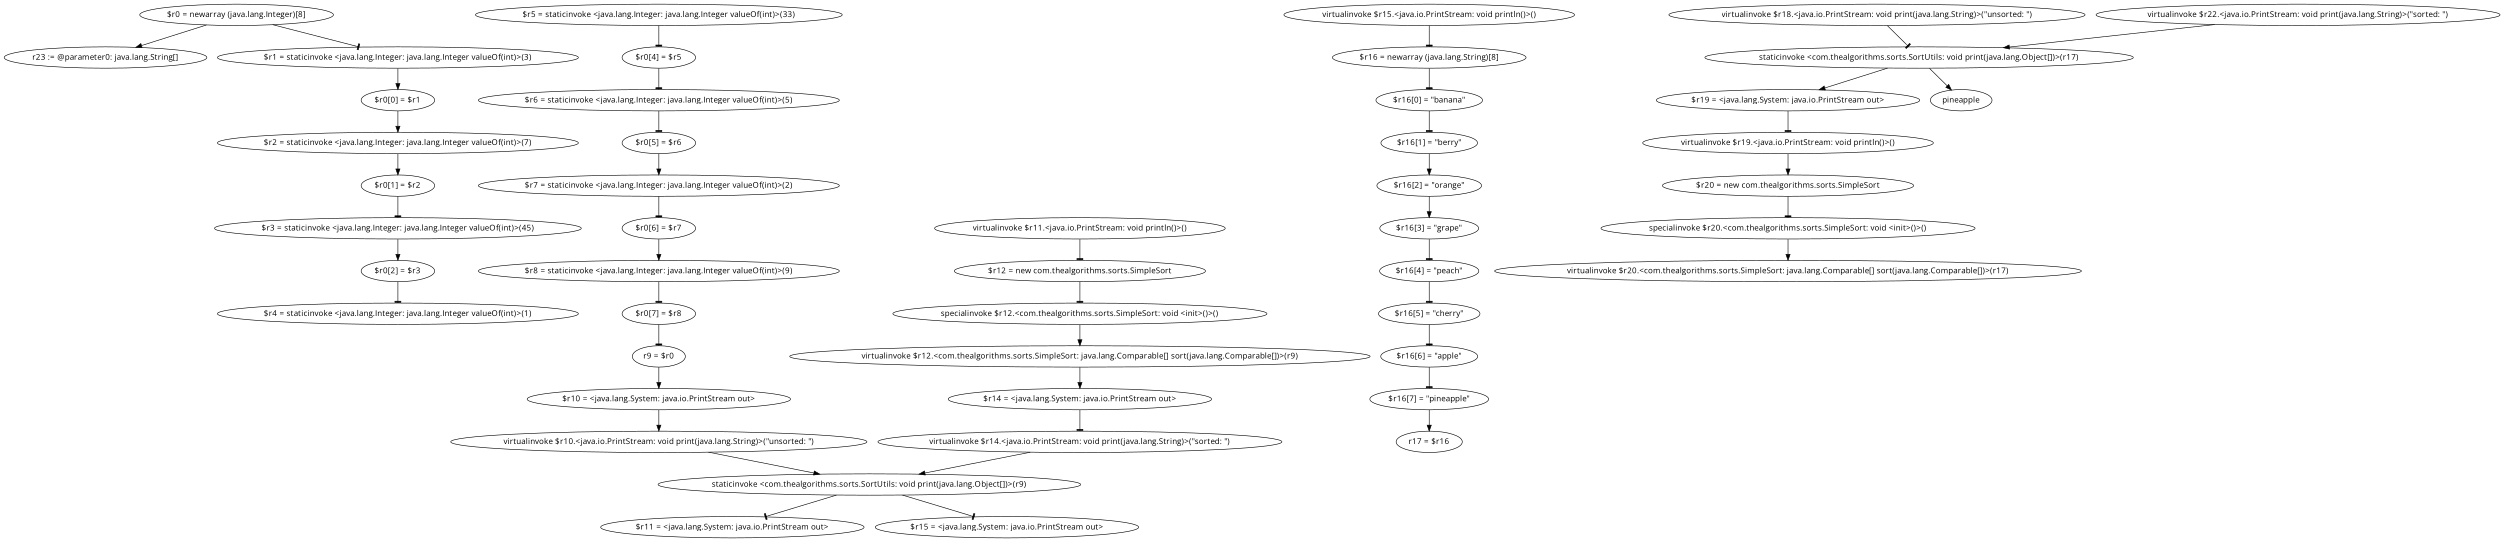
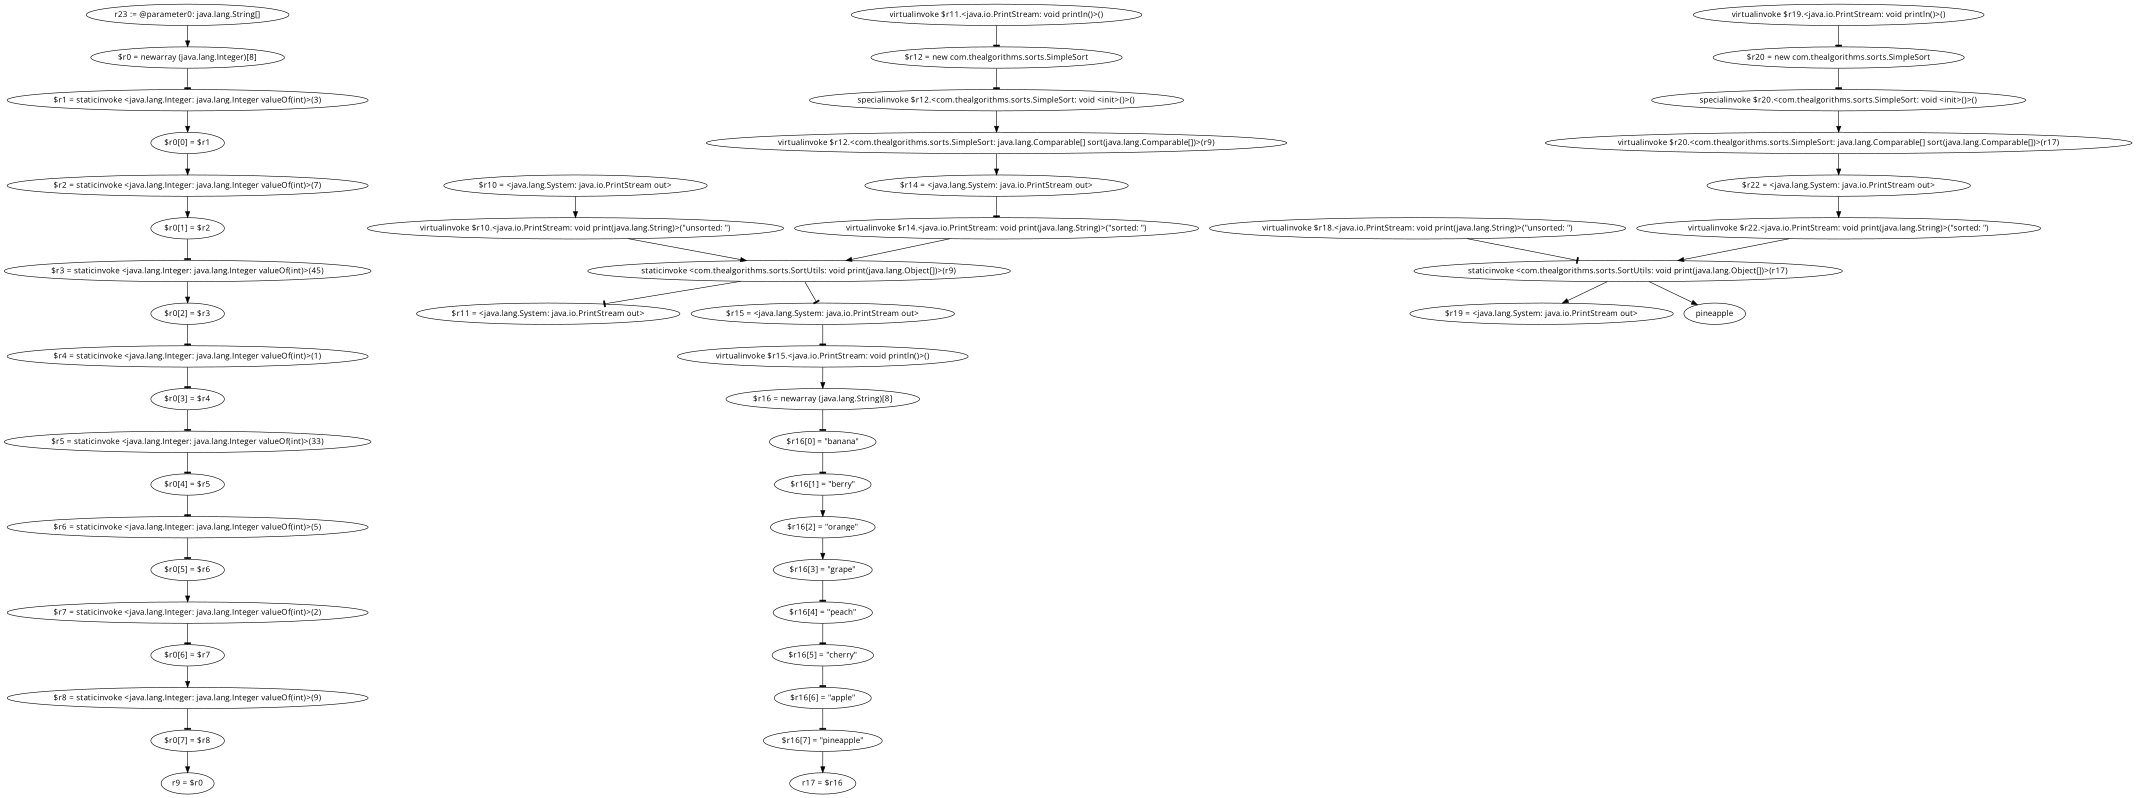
edge "$r0 = newarray (java.lang.Integer)[8]" -> "r23 := @parameter0: java.lang.String[]": reversed
edge "virtualinvoke $r15.<java.io.PrintStream: void println()>()" -> "$r16 = newarray (java.lang.String)[8]": arrowhead tee -> normal
edge "$r19 = <java.lang.System: java.io.PrintStream out>" -> "virtualinvoke $r19.<java.io.PrintStream: void println()>()": removed
edge "virtualinvoke $r19.<java.io.PrintStream: void println()>()" -> "$r20 = new com.thealgorithms.sorts.SimpleSort": arrowhead normal -> tee
node "$r22 = <java.lang.System: java.io.PrintStream out>": added
edge "$r0[7] = $r8" -> "r9 = $r0": arrowhead tee -> normal
edge "$r15 = <java.lang.System: java.io.PrintStream out>" -> "virtualinvoke $r15.<java.io.PrintStream: void println()>()": added
edge "r9 = $r0" -> "$r10 = <java.lang.System: java.io.PrintStream out>": removed
node "$r0[3] = $r4": added
